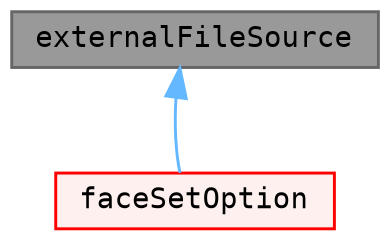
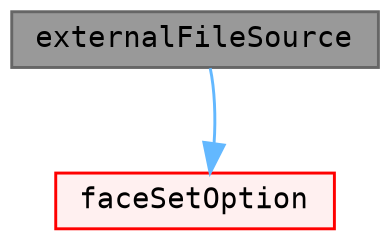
edge "faceSetOption" -> "externalFileSource": reversed
